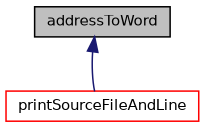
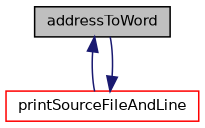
edge "addressToWord" -> "printSourceFileAndLine": added
